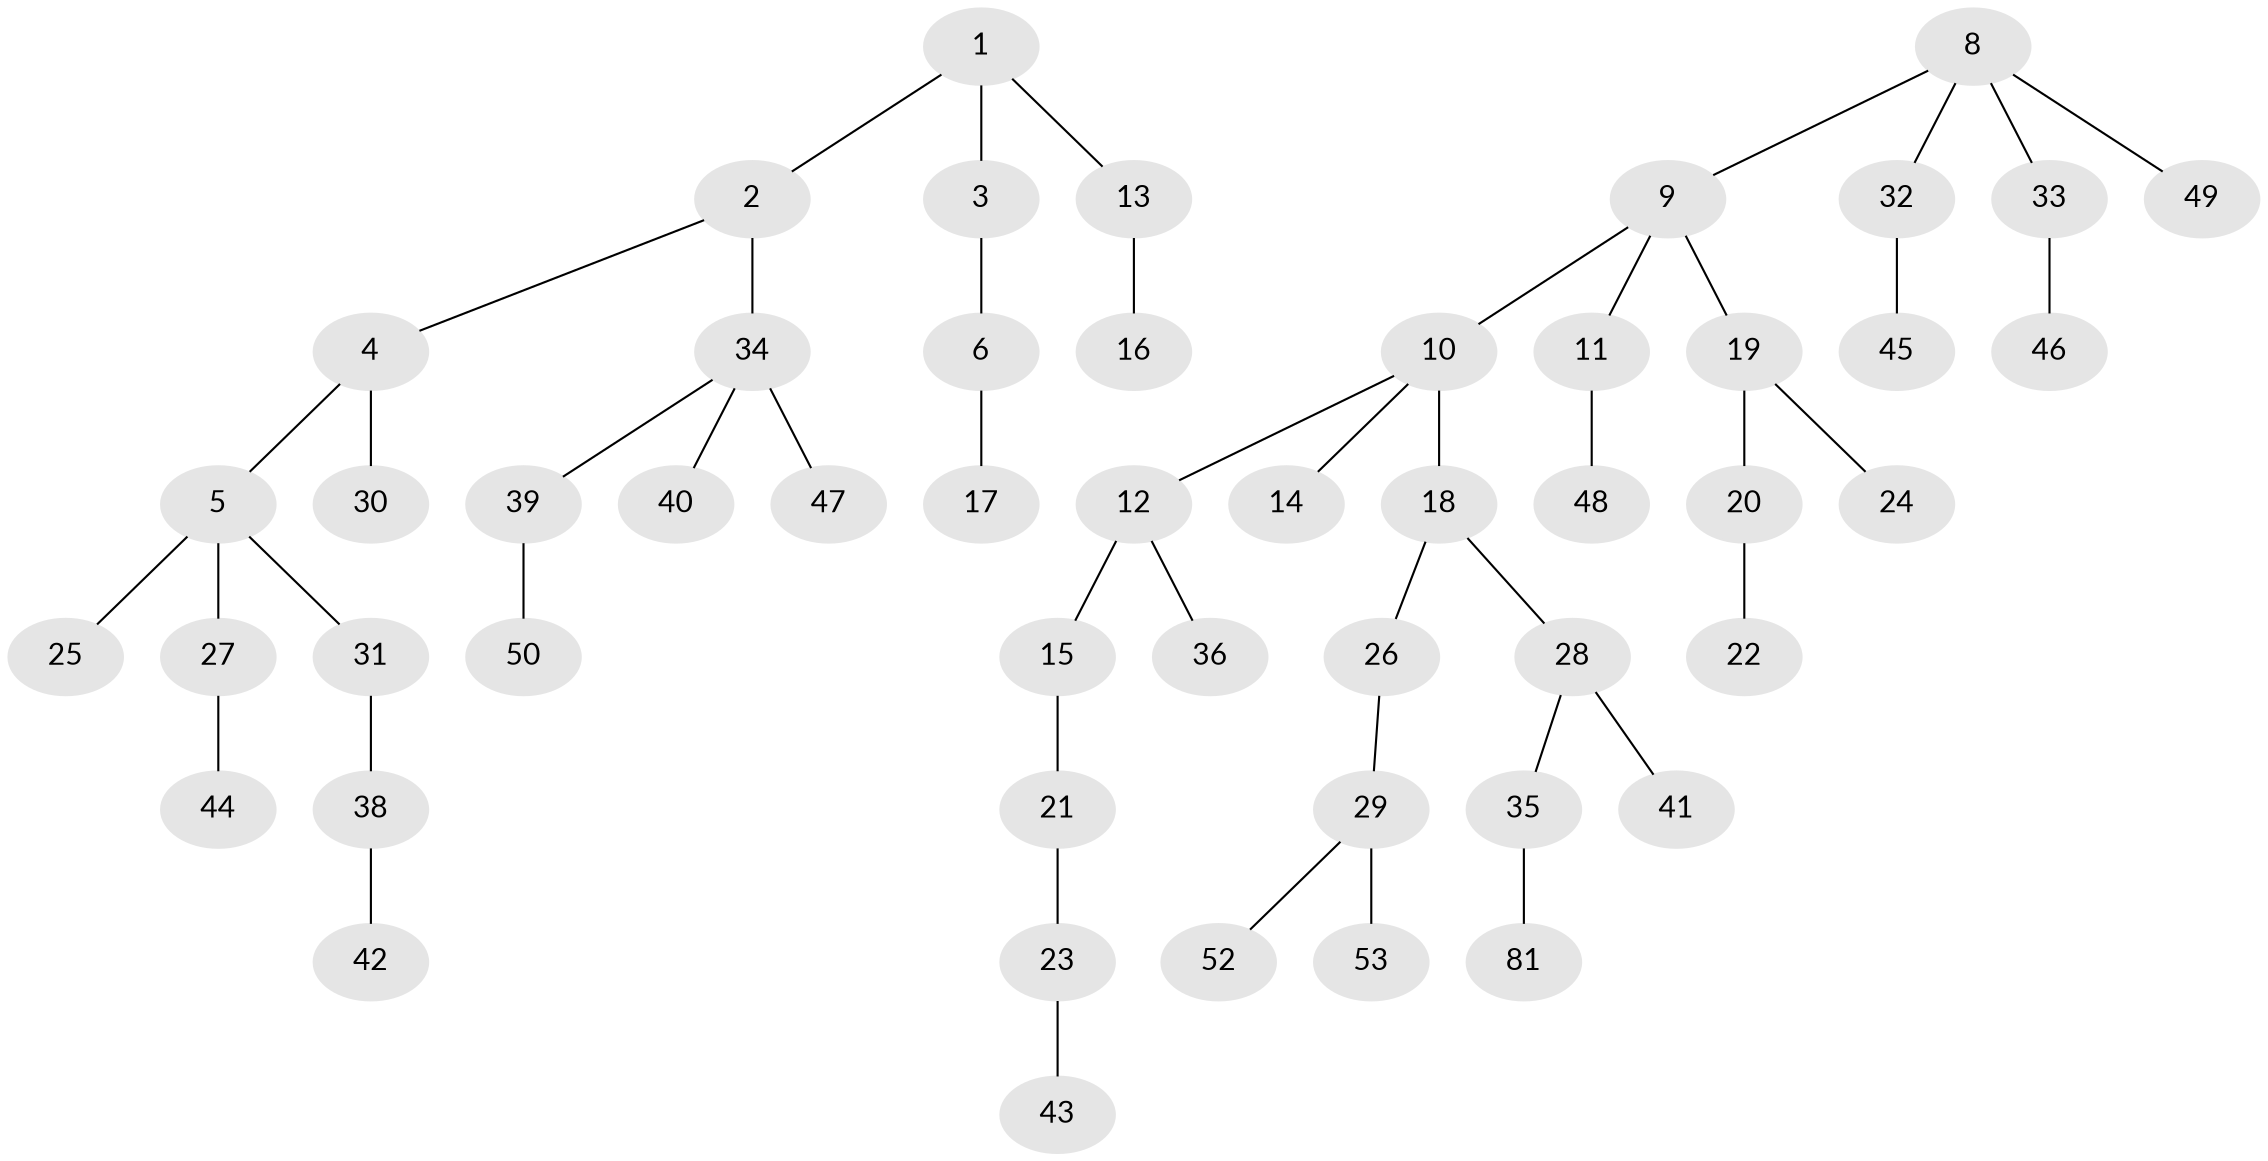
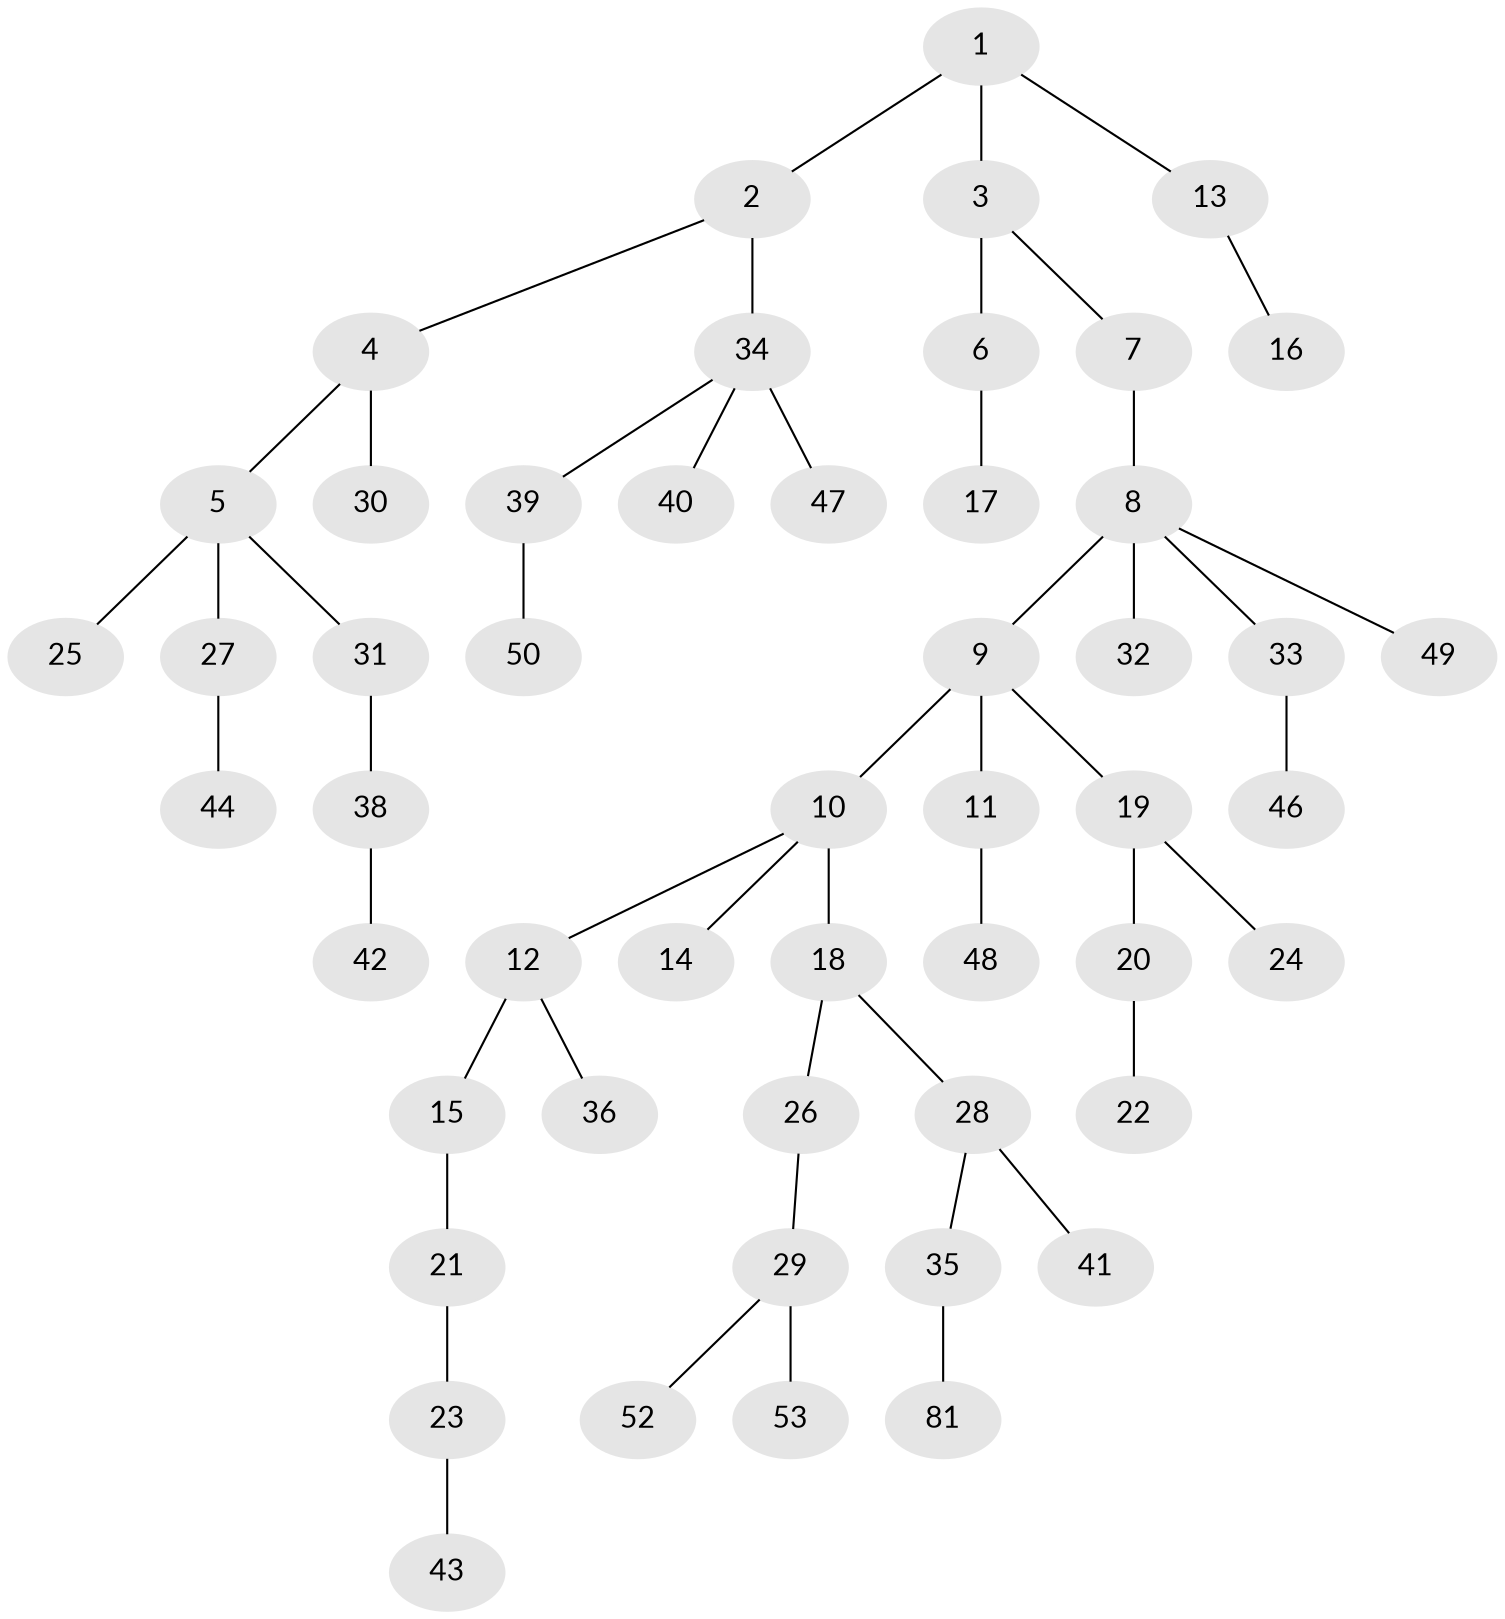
node "7": added
node "45": removed
